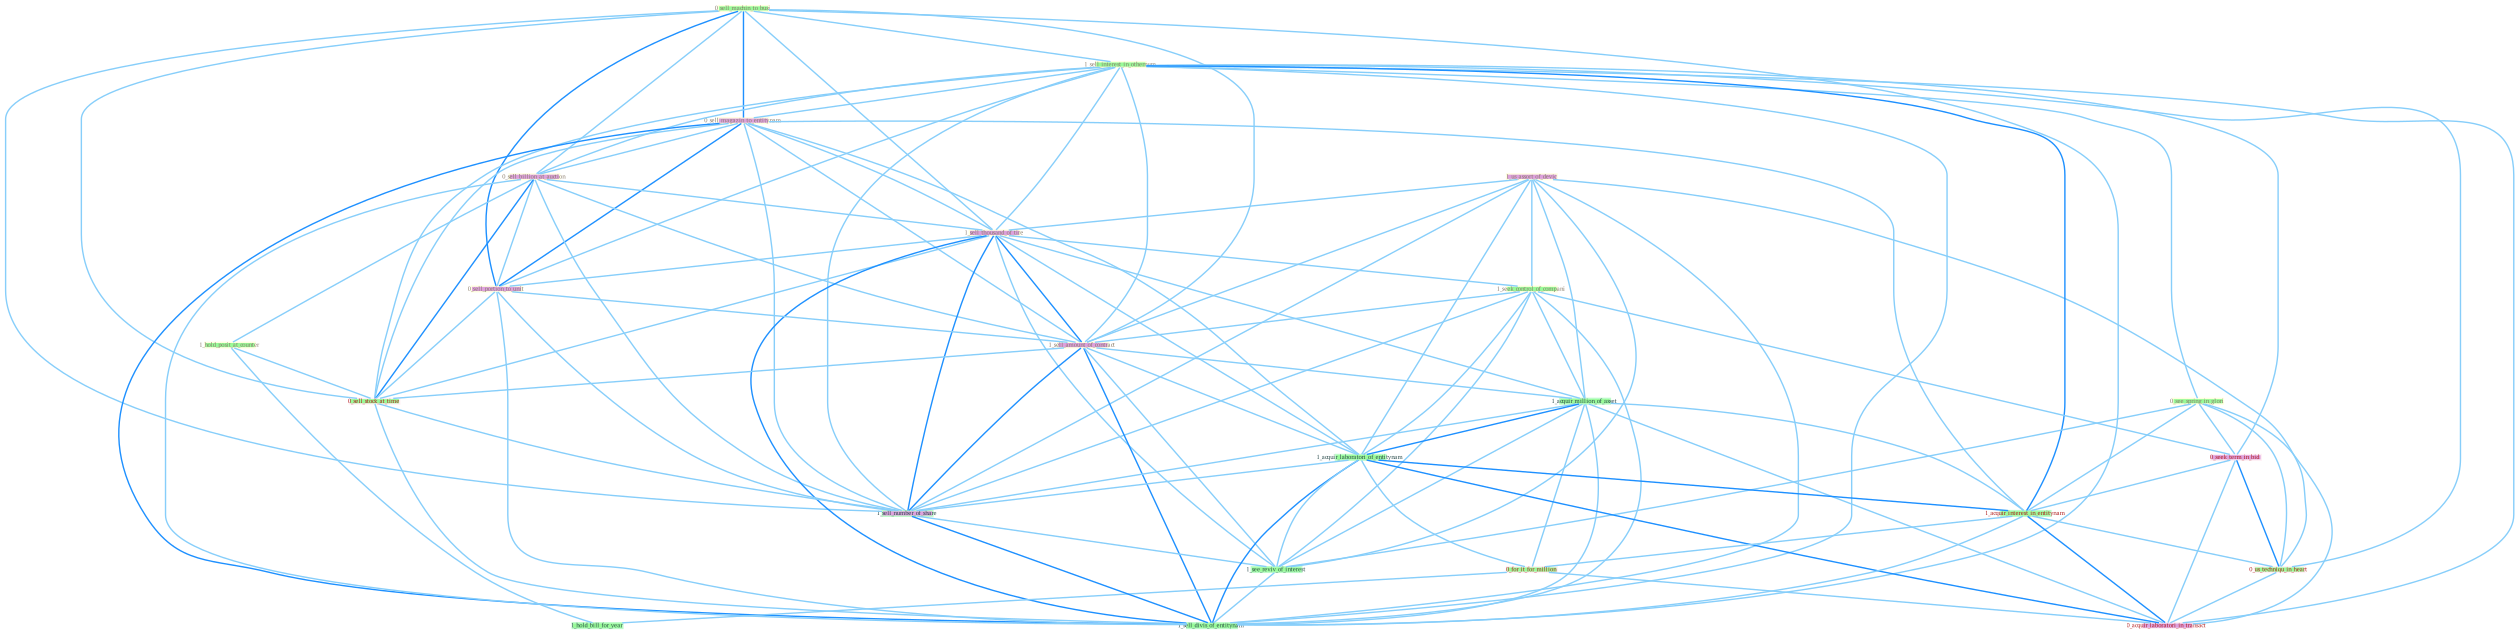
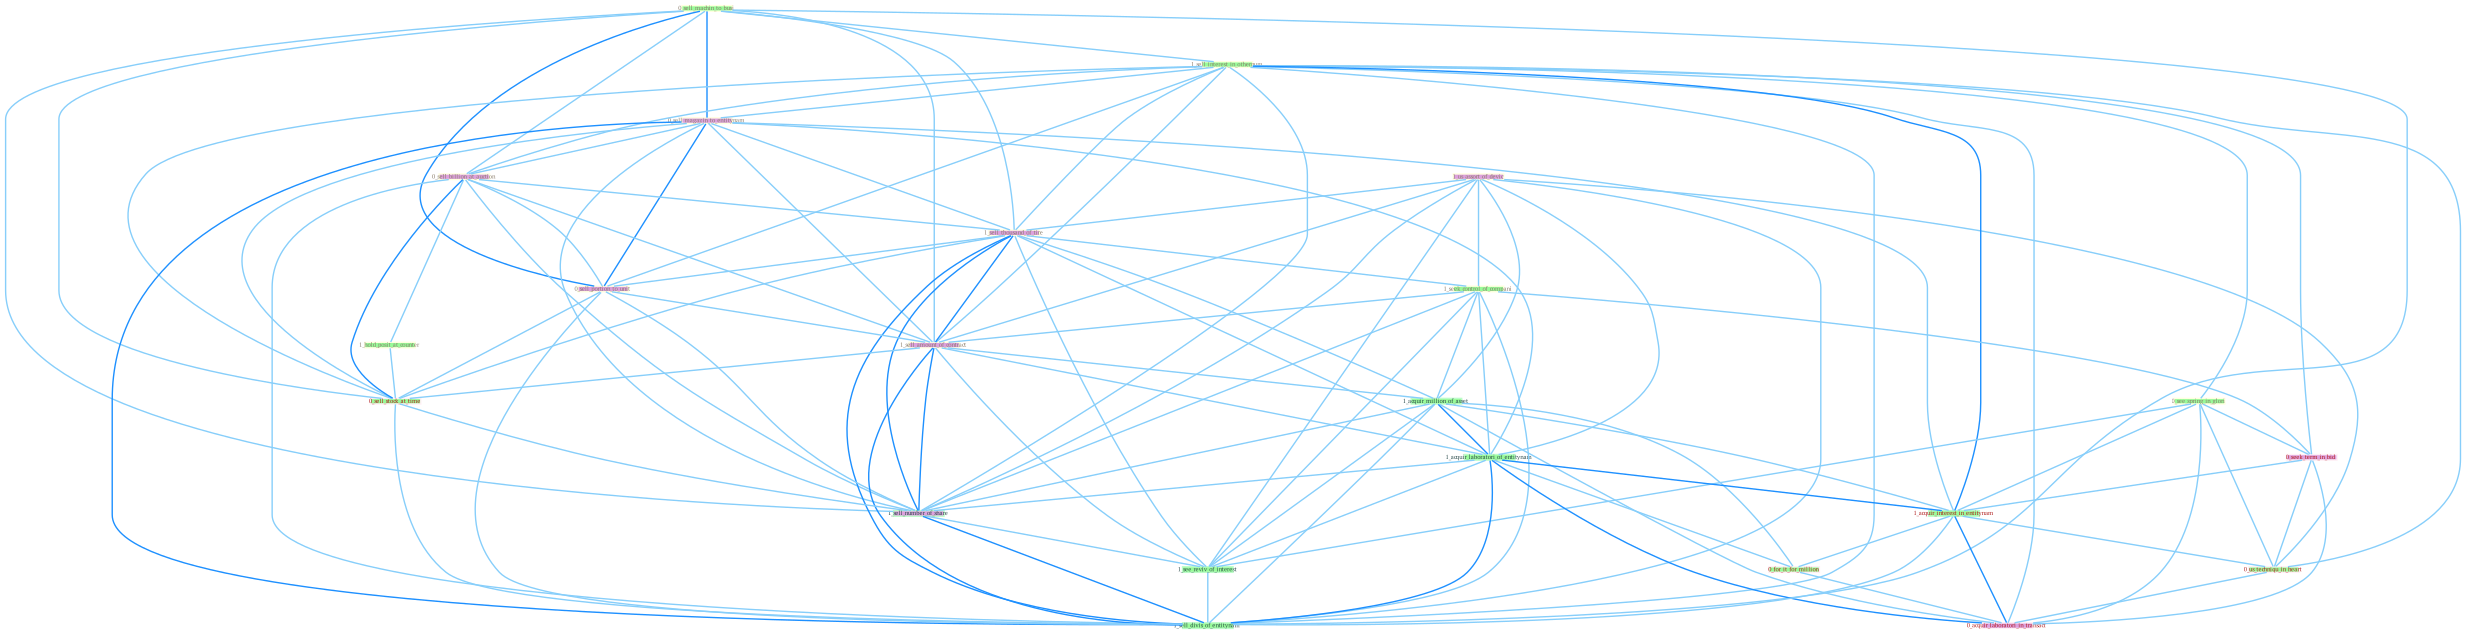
edge "0_seek_term_in_bid" -- "0_us_techniqu_in_heart": color #1e90ff -> #87cefa
node "1_hold_bill_for_year": removed
